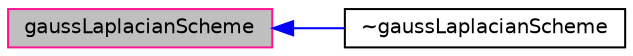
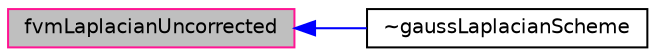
node "gaussLaplacianScheme": label "gaussLaplacianScheme" -> "fvmLaplacianUncorrected"
